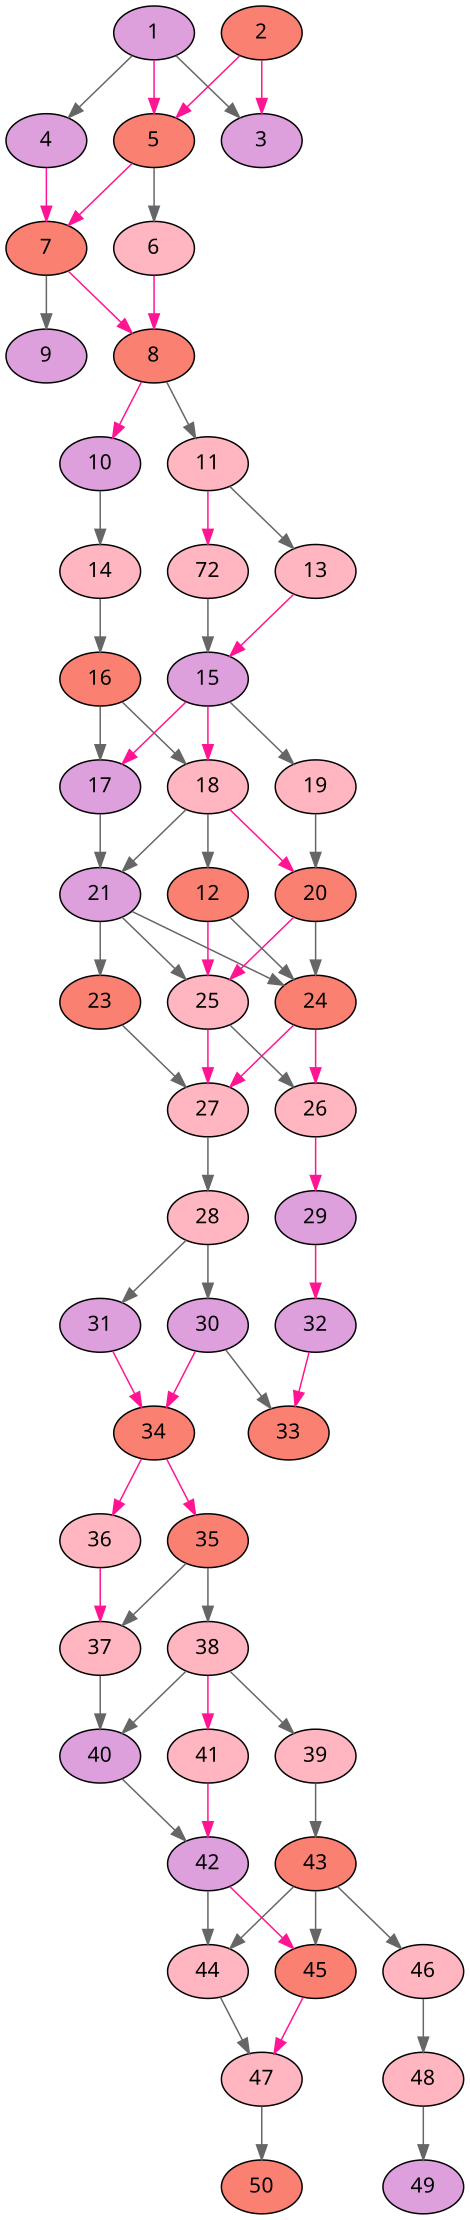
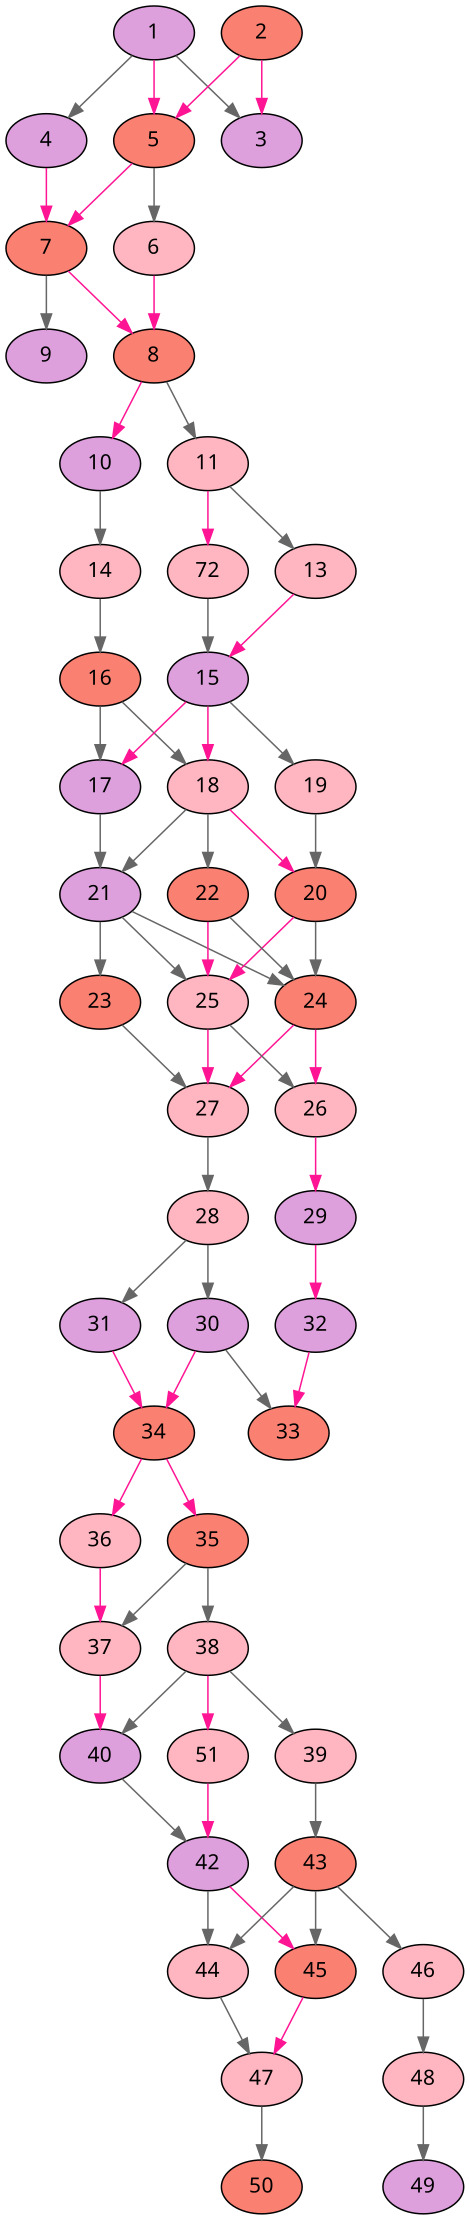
node "12": label "12" -> "22"
edge "37" -> "40": color gray40 -> deeppink
node "41": label "41" -> "51"
